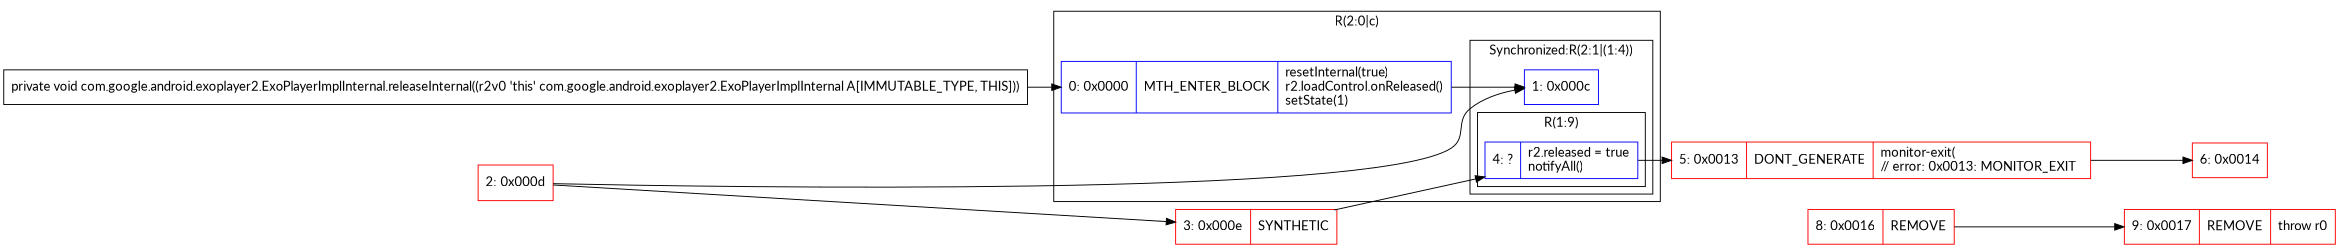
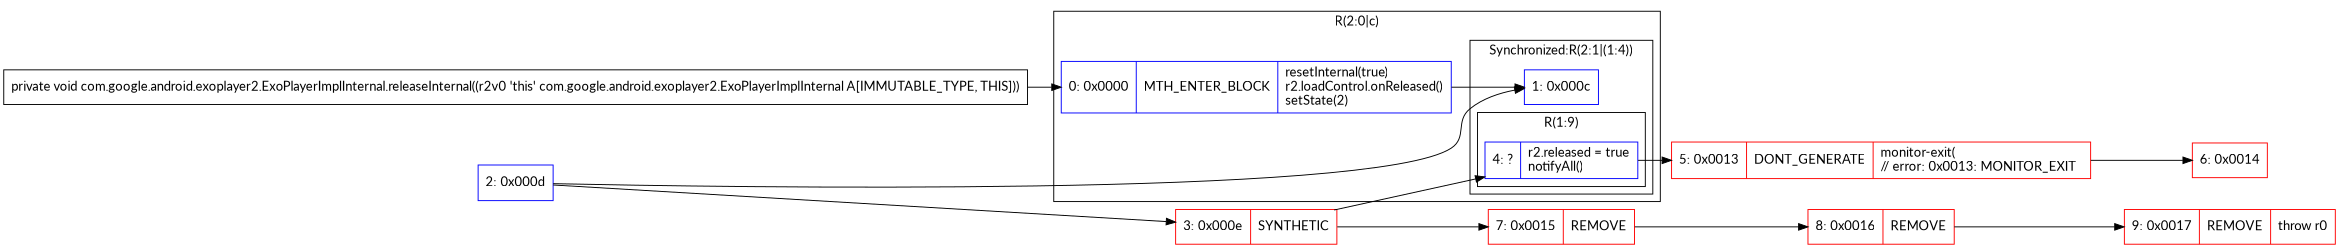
node "0: 0x0000": text "setState(1)" -> "setState(2)"
node "2: 0x000d": color red -> blue
node "7: 0x0015": added
